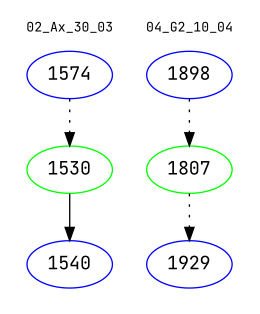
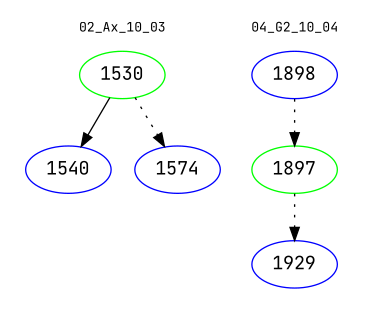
cluster "02_Ax_30_03": label "02_Ax_30_03" -> "02_Ax_10_03"
edge "1574" -> "1530": reversed
node "1807": label "1807" -> "1897"
